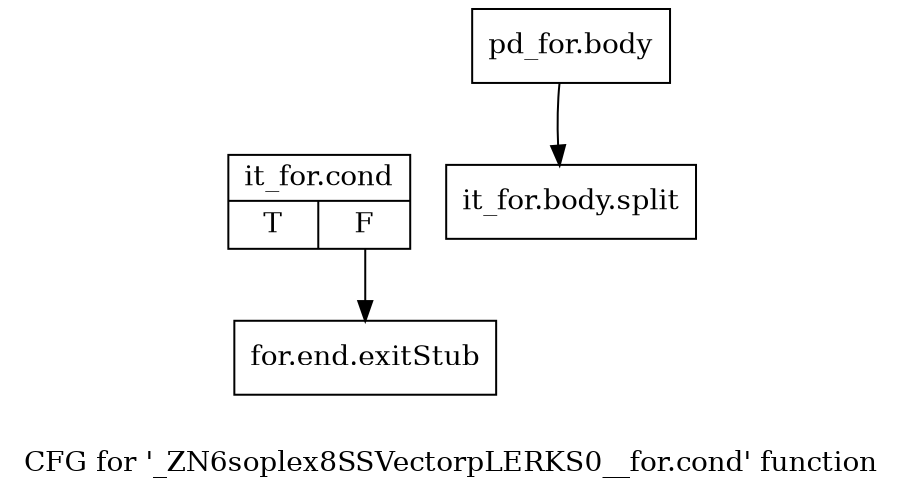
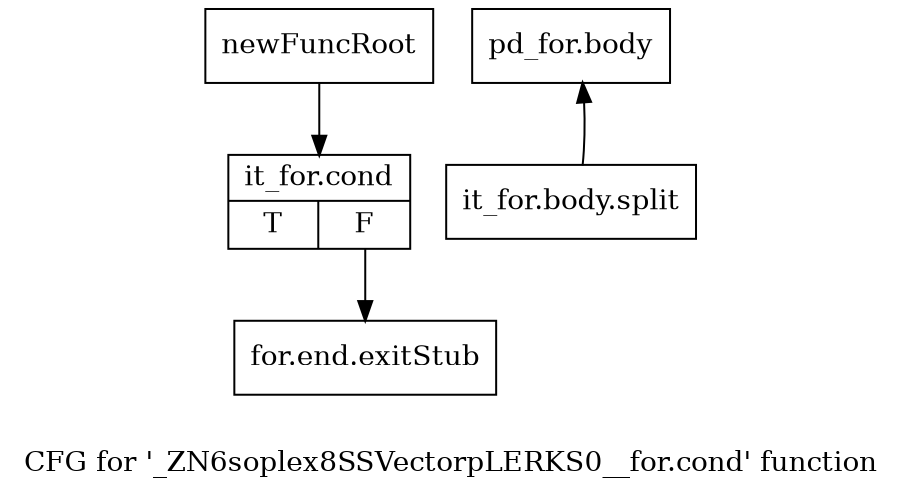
node "newFuncRoot": added
edge "pd_for.body" -> "it_for.body.split": reversed
